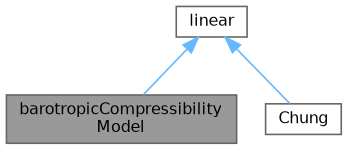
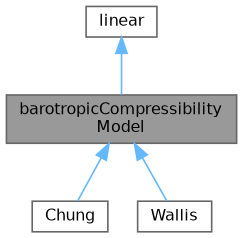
edge "Chung" -> "linear": now "Chung" -> "barotropicCompressibility Model"
node "Wallis": added
